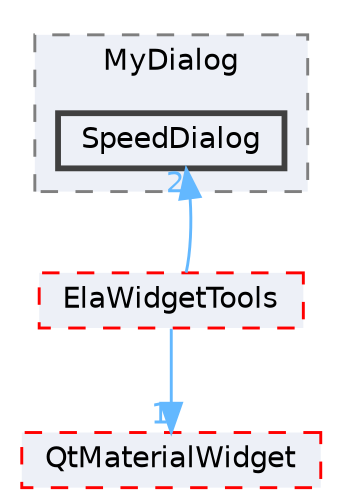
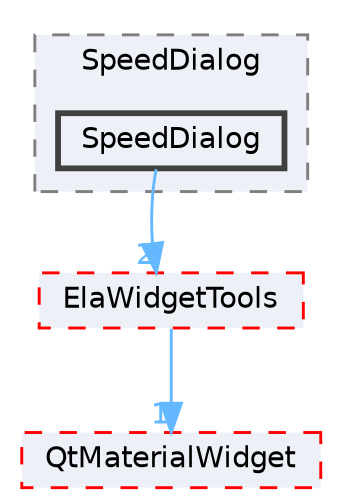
cluster "MyDialog": label "MyDialog" -> "SpeedDialog"
edge "ElaWidgetTools" -> "SpeedDialog": reversed
